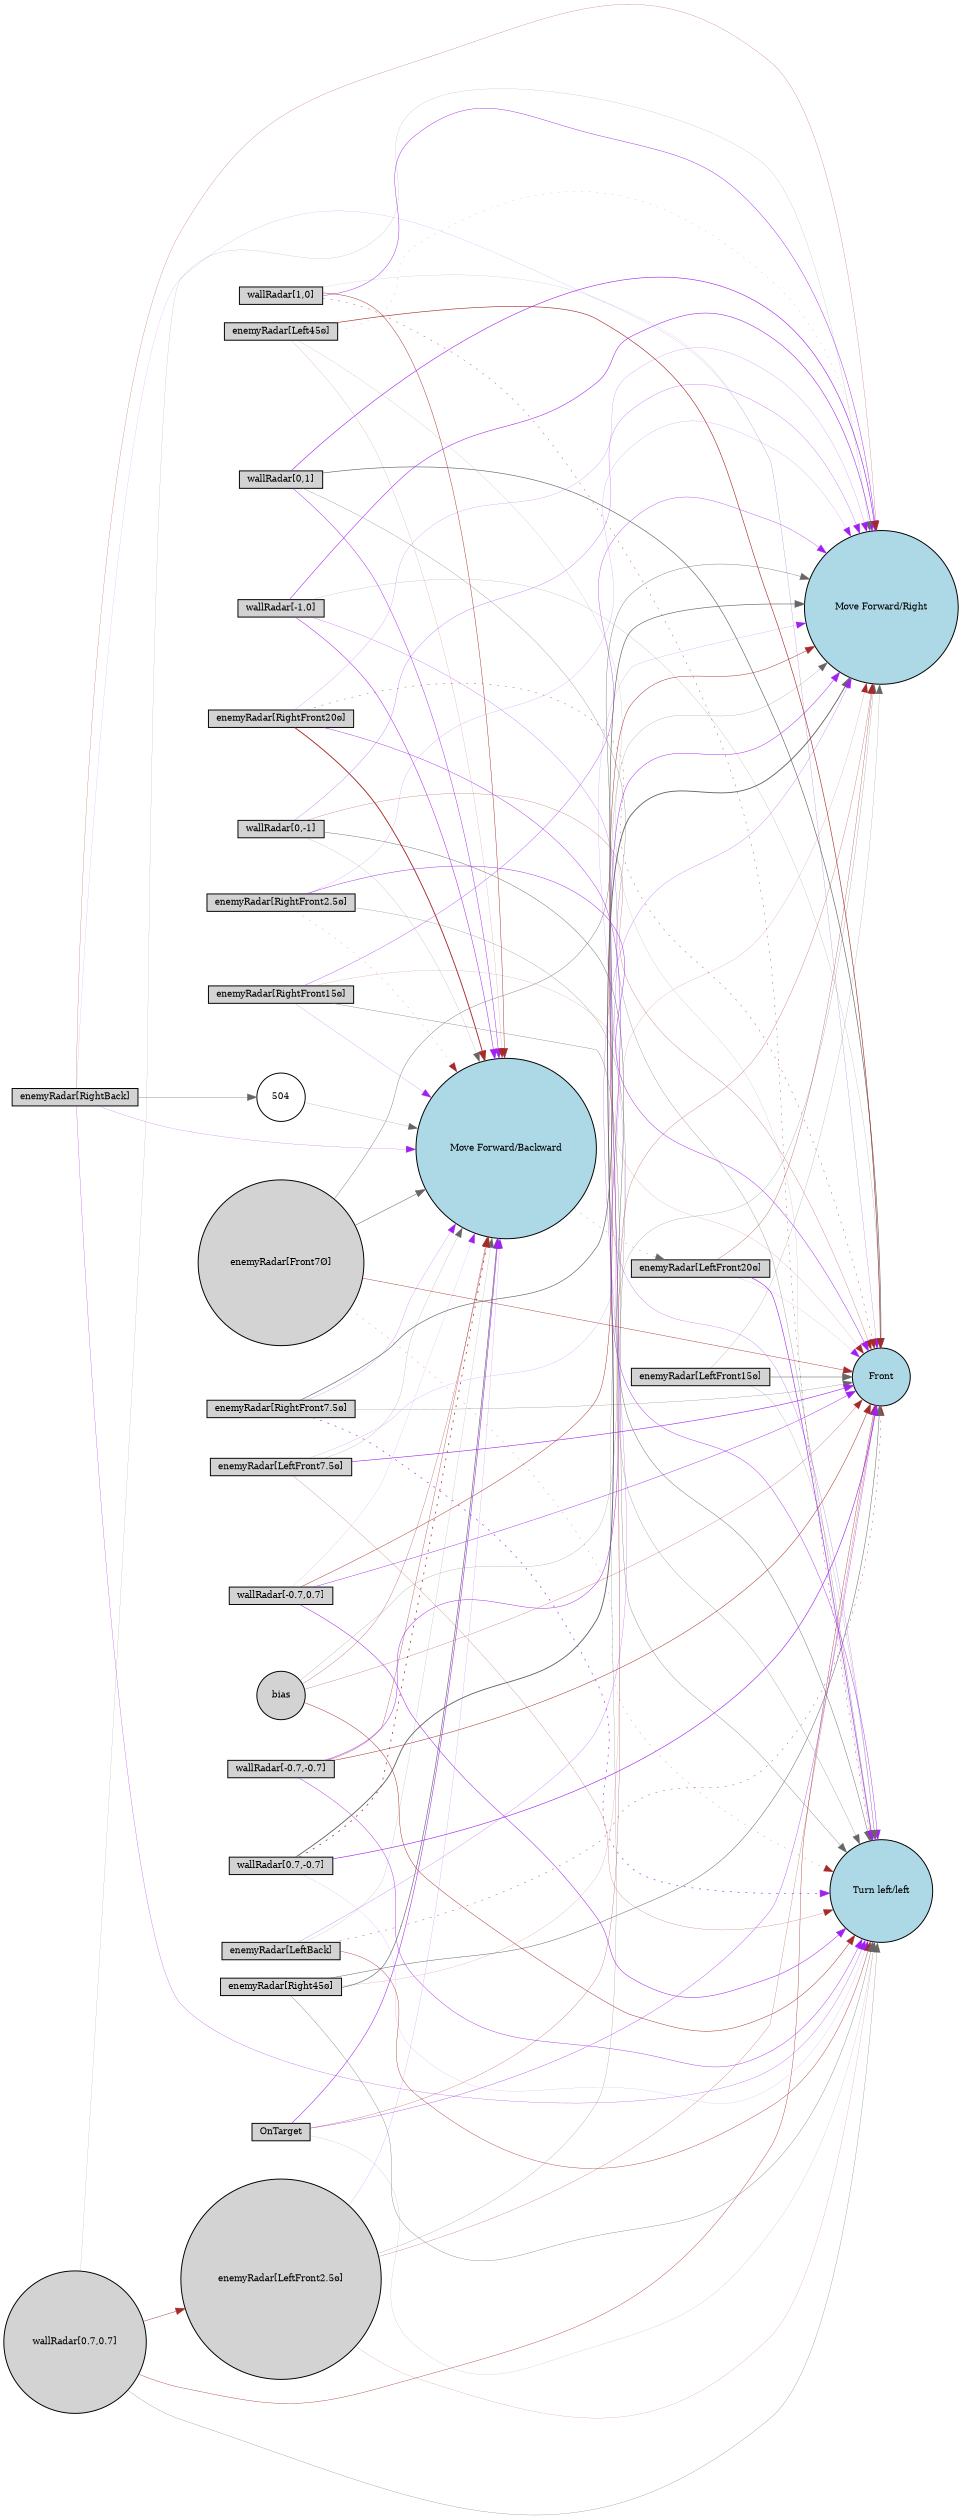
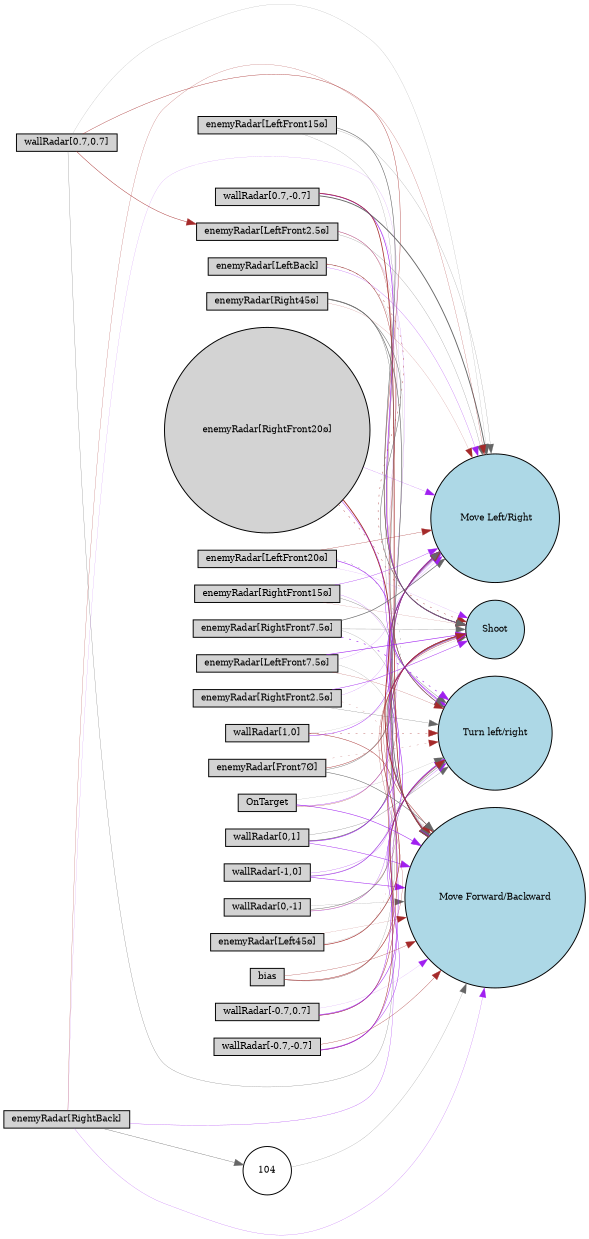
node "Move Forward/Right": label "Move Forward/Right" -> "Move Left/Right"
node "enemyRadar[RightFront20ø]": shape box -> circle
node "504": label "504" -> "104"
edge "Move Forward/Backward" -> "enemyRadar[LeftFront20ø]": reversed
node "enemyRadar[Front7Ø]": shape circle -> box
edge "enemyRadar[RightFront7.5ø]" -> "Move Forward/Backward": color purple -> gray40
node "Front": label "Front" -> "Shoot"
edge "wallRadar[0.7,-0.7]" -> "Move Forward/Backward": style dotted -> solid
node "bias": shape circle -> box
node "Turn left/left": label "Turn left/left" -> "Turn left/right"
node "enemyRadar[LeftFront2.5ø]": shape circle -> box
node "wallRadar[0.7,0.7]": shape circle -> box
